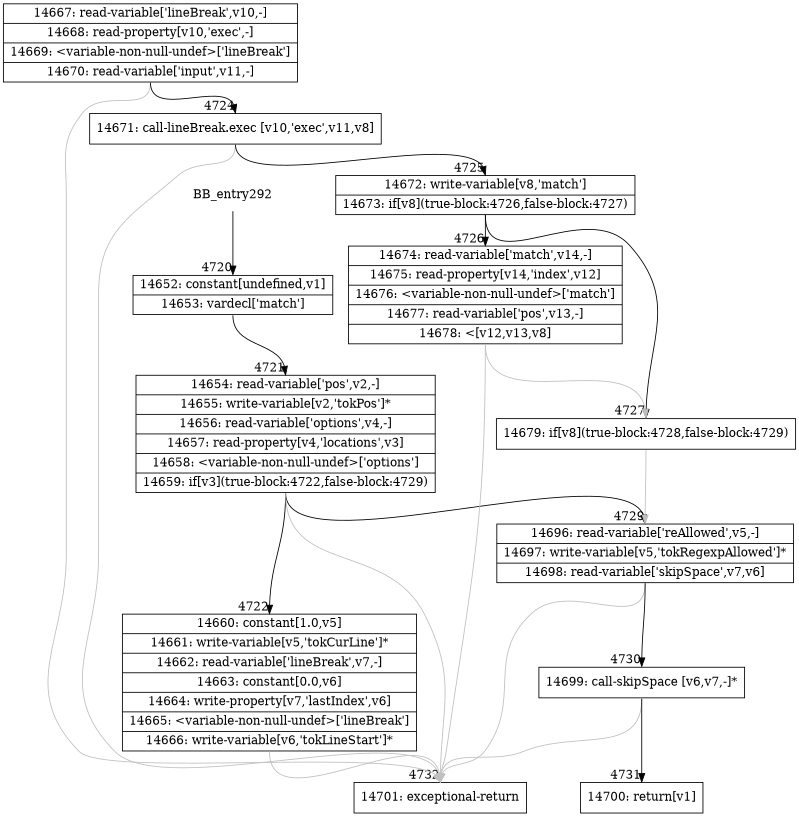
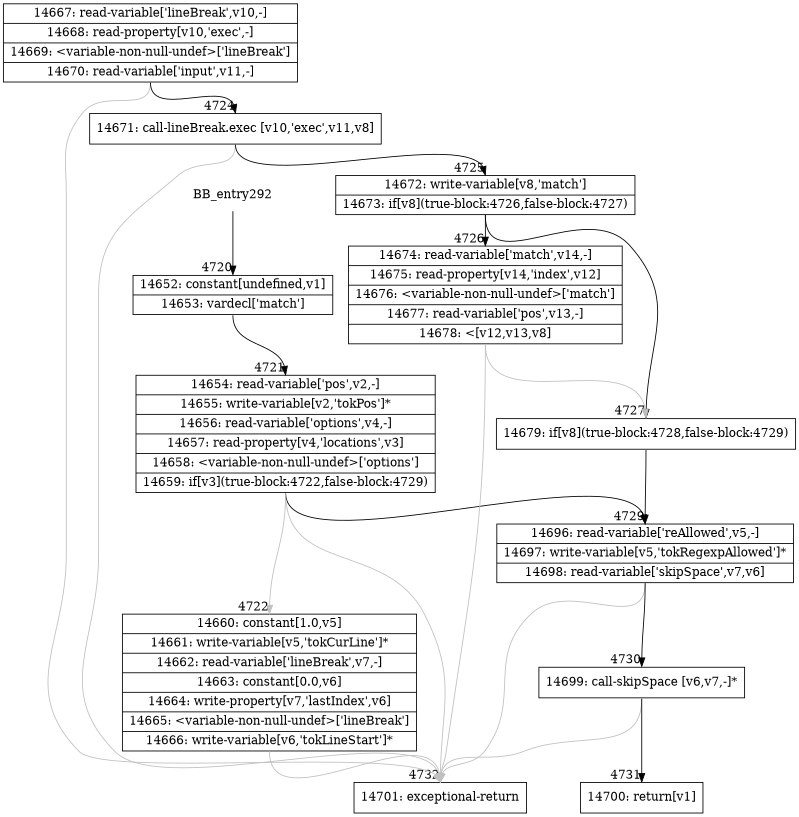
edge "14679: if[v8](true-block:4728,false-block:4729)" -> "14696: read-variable['reAllowed',v5,-]": color gray -> black
edge "14654: read-variable['pos',v2,-]" -> "14660: constant[1.0,v5]": color black -> gray
